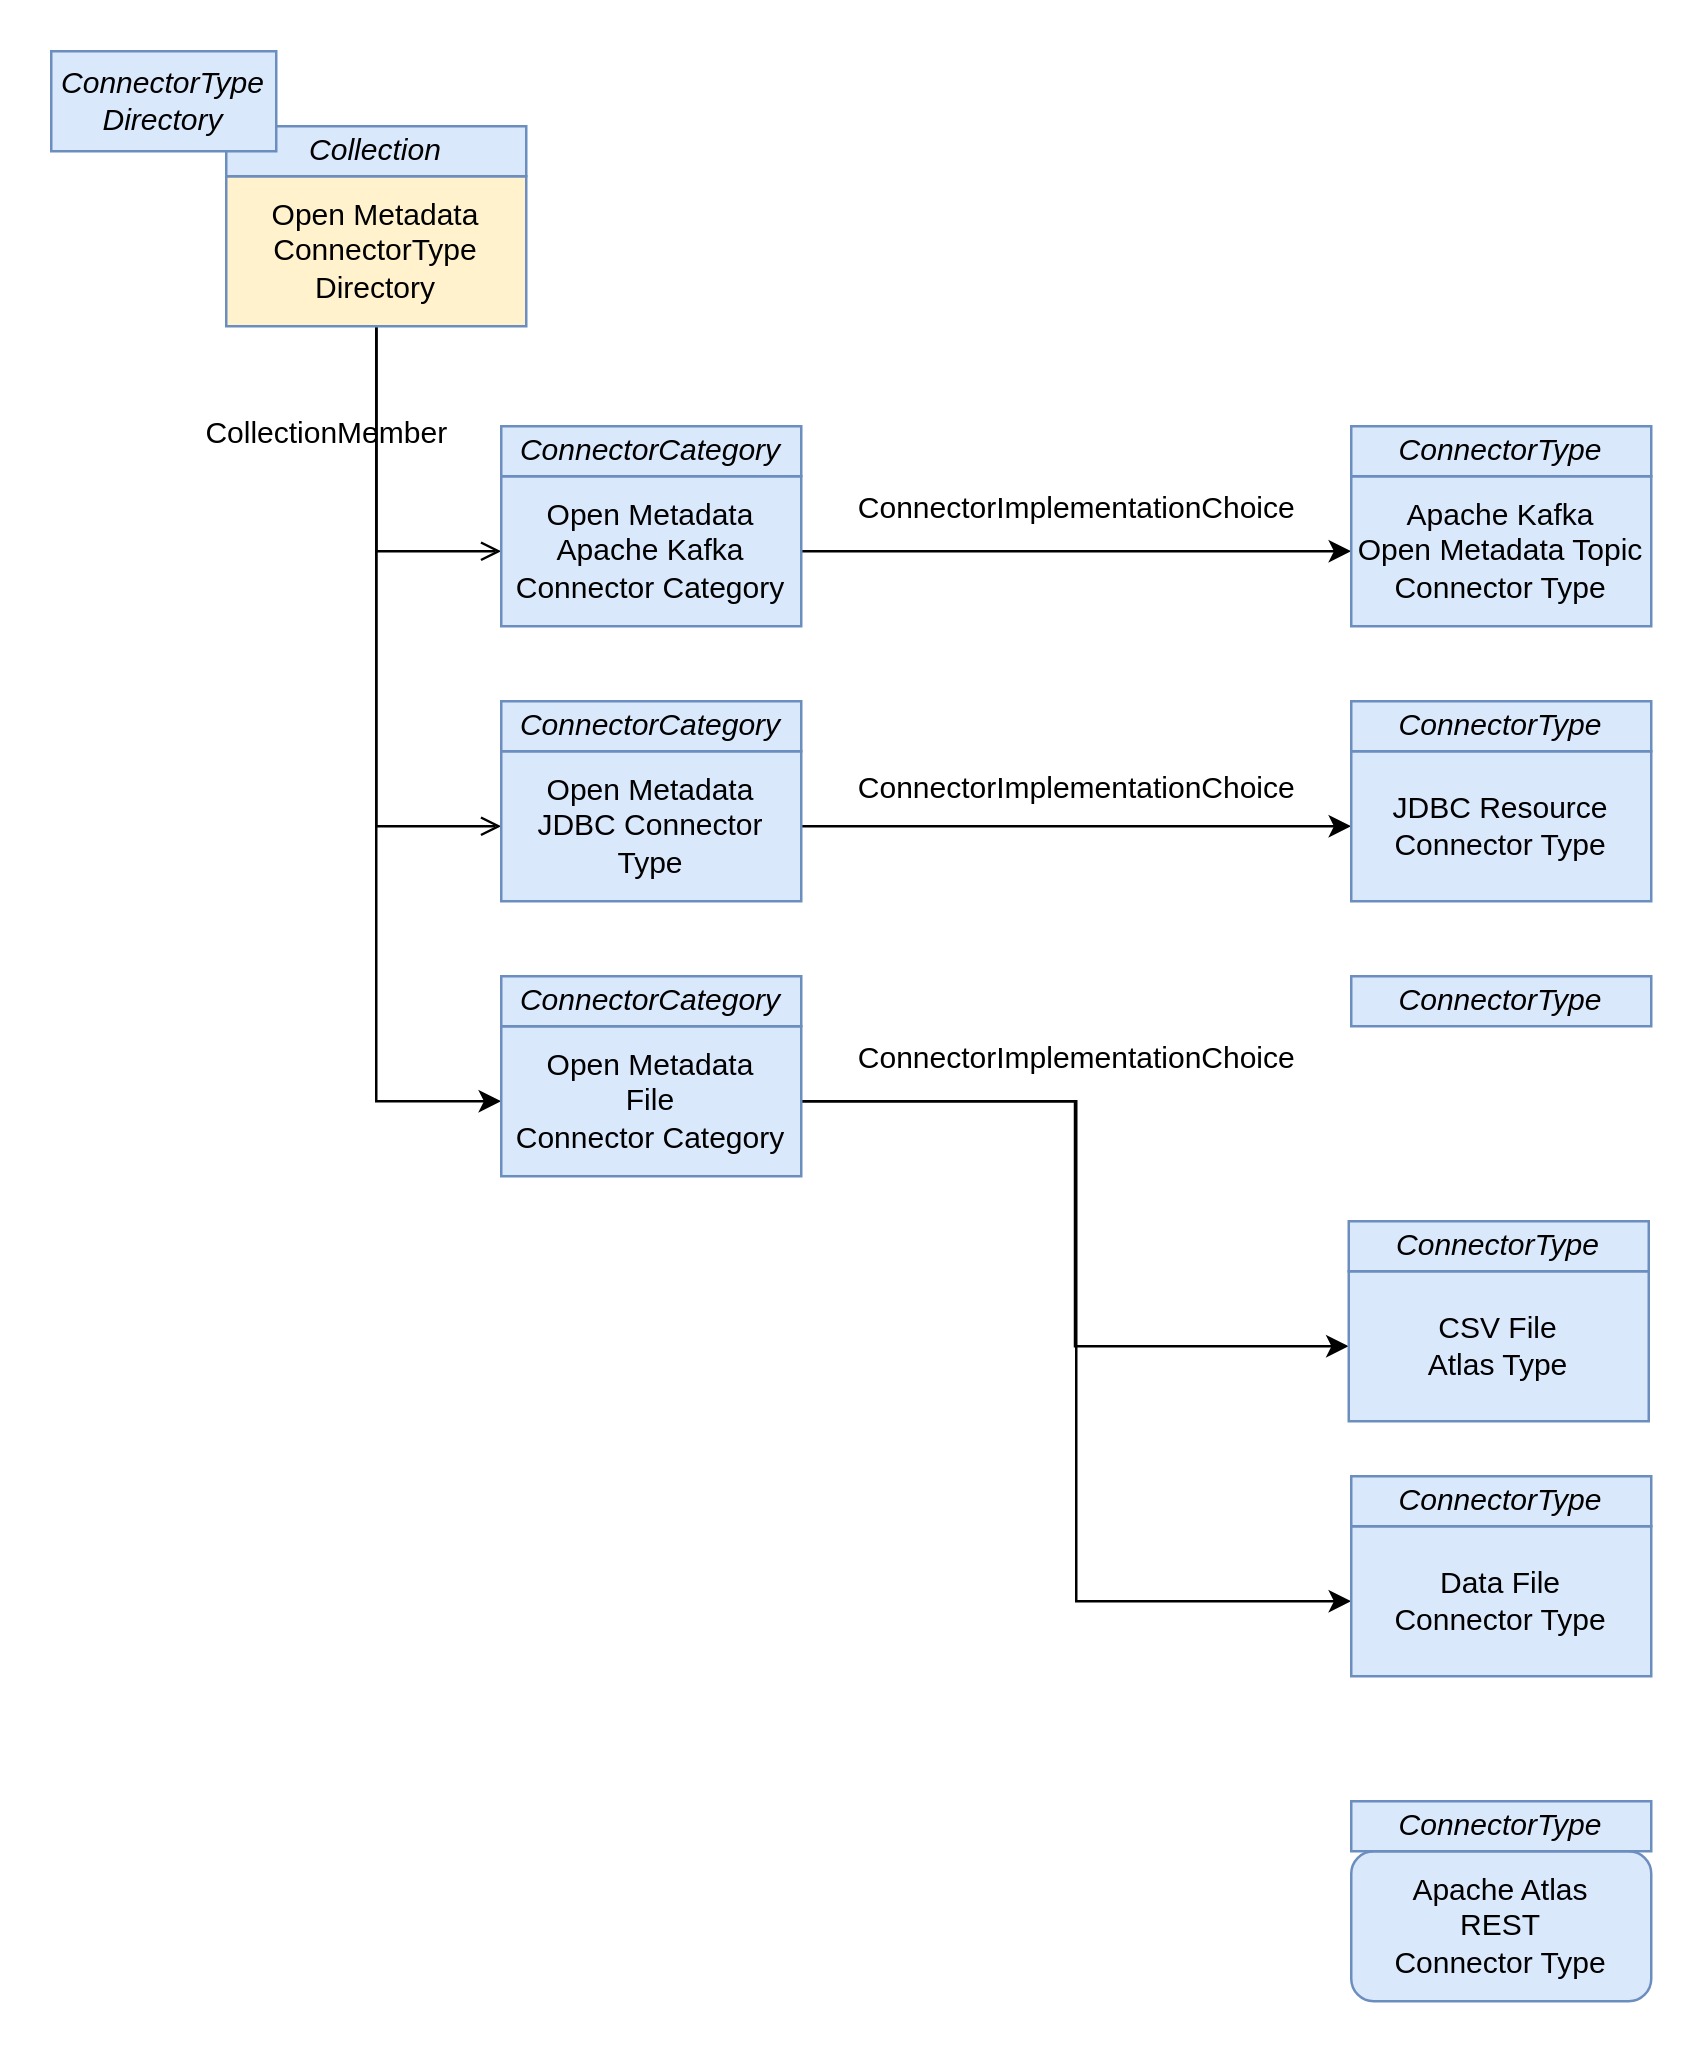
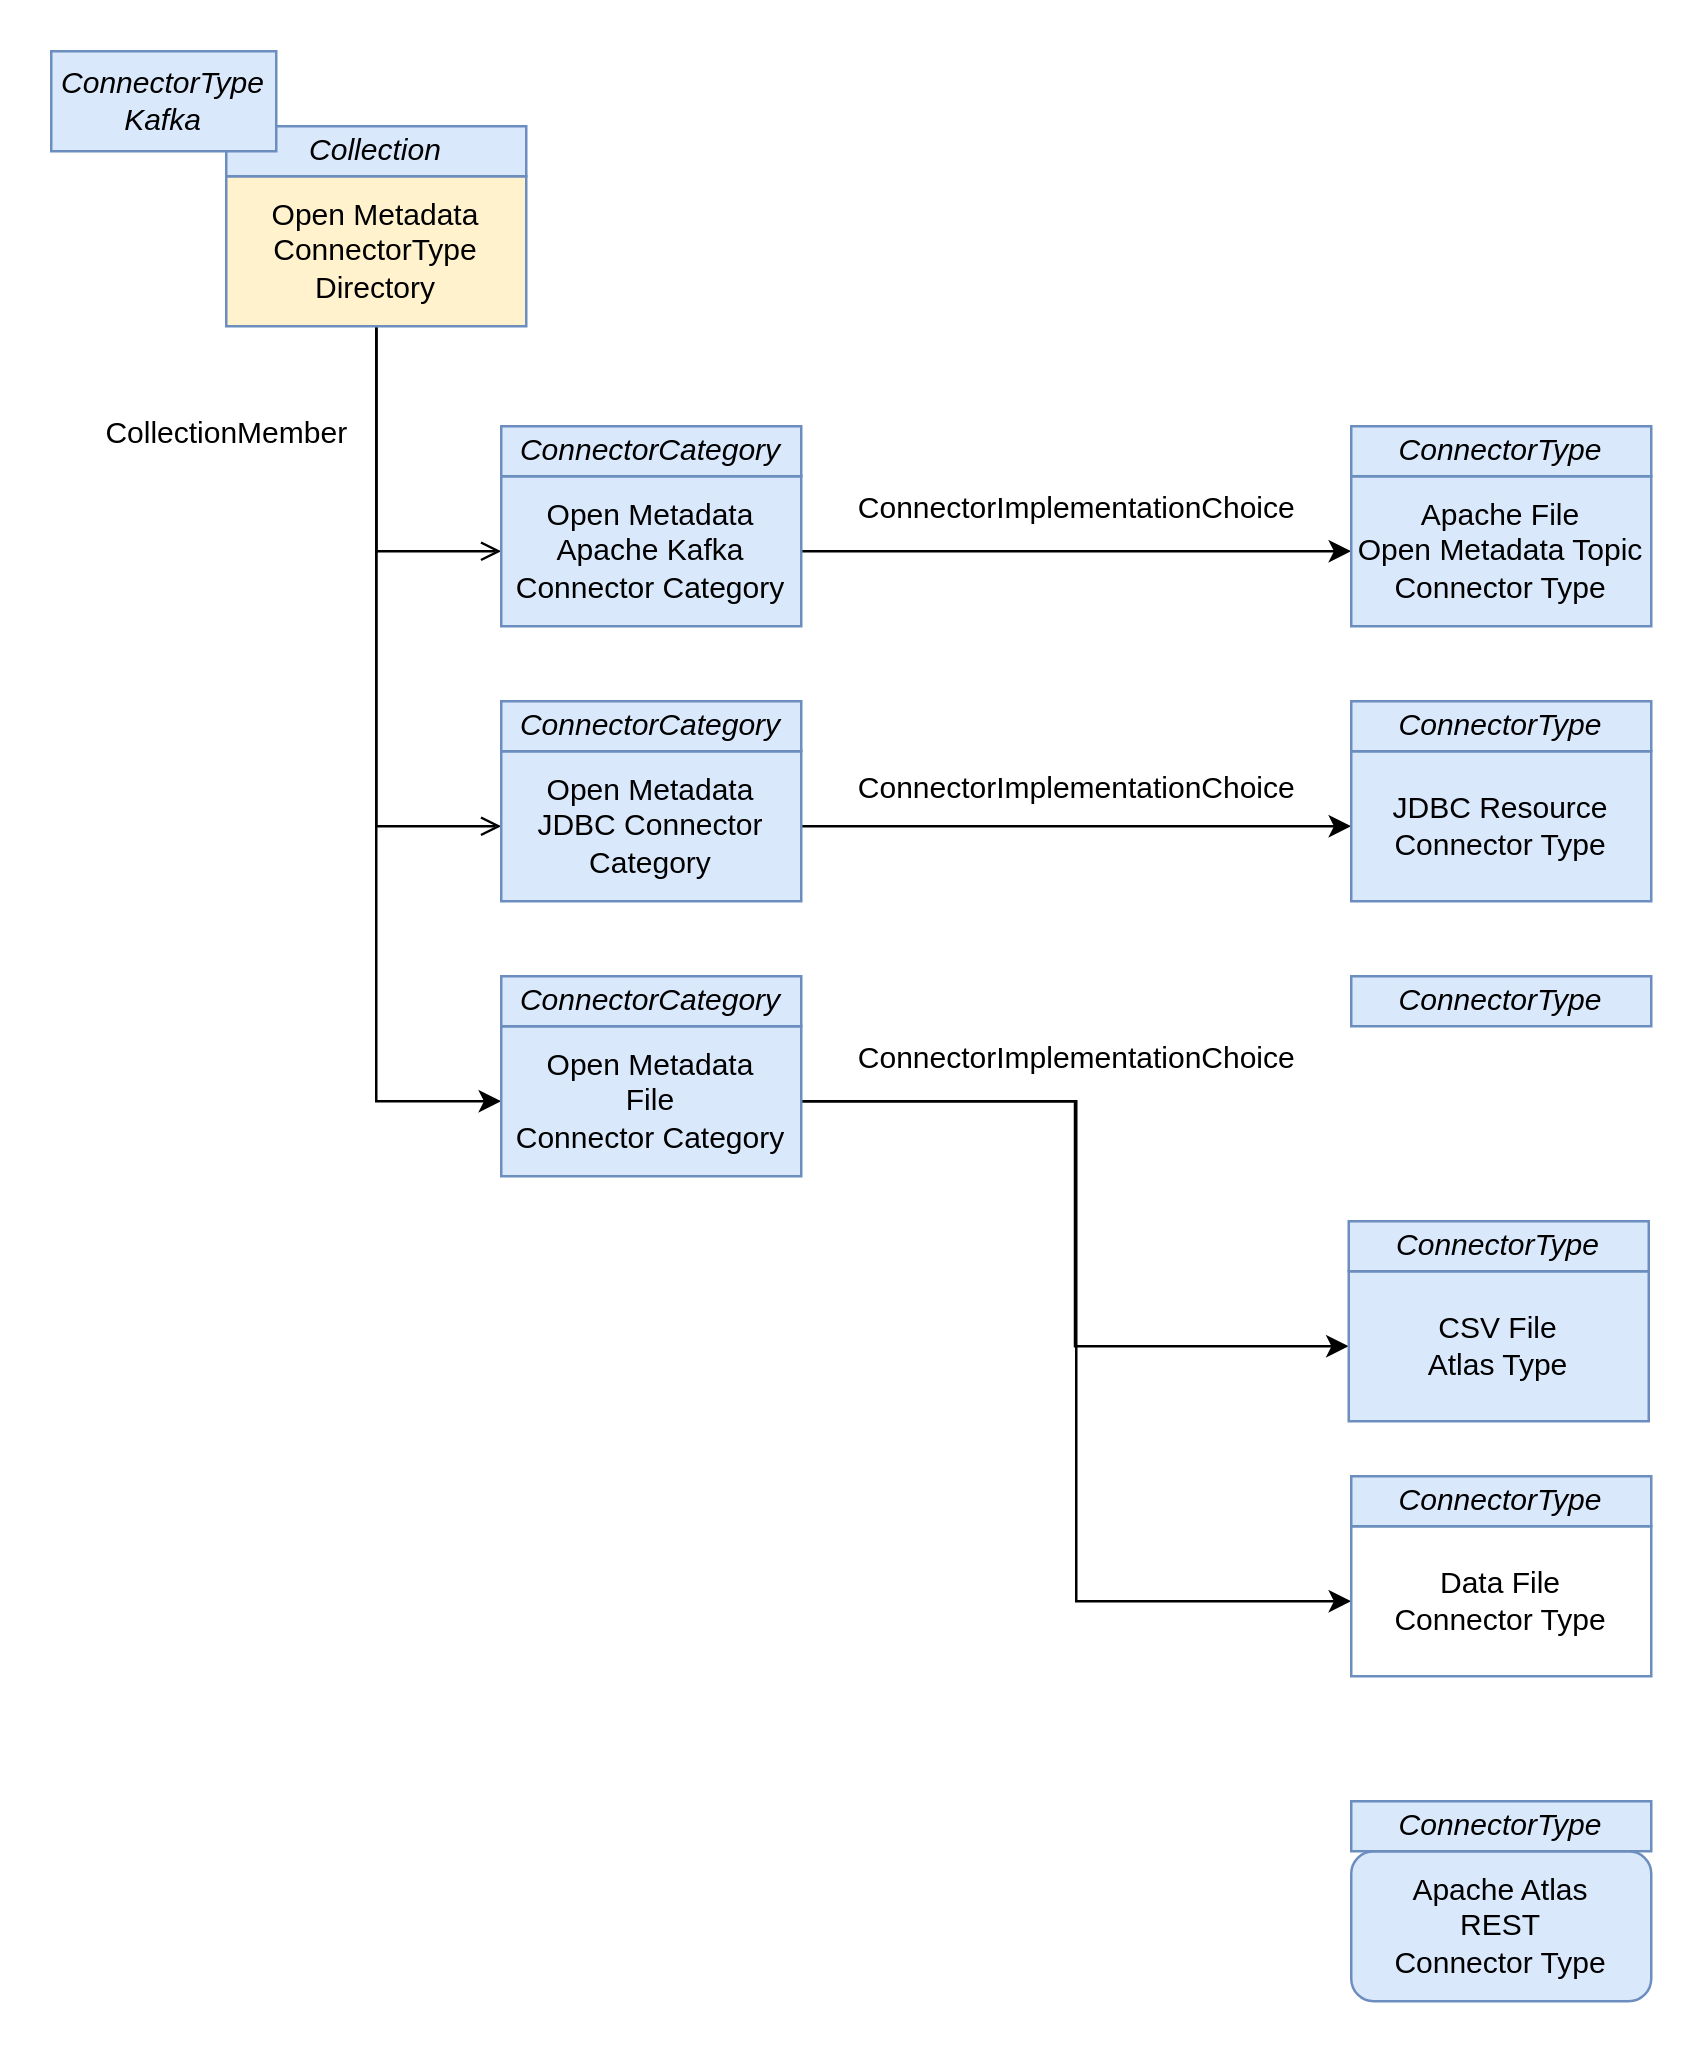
node "ConnectorType Directory": label "ConnectorType Directory" -> "ConnectorType Kafka"
node "CollectionMember": moved (326, 434) -> (226, 434)
node "Apache Kafka Open Metadata Topic Connector Type": label "Apache Kafka Open Metadata Topic Connector Type" -> "Apache File Open Metadata Topic Connector Type"
node "Open Metadata JDBC Connector Type": label "Open Metadata JDBC Connector Type" -> "Open Metadata JDBC Connector Category"
node "Data File Connector Type": fillcolor #dae8fc -> #ffffff
